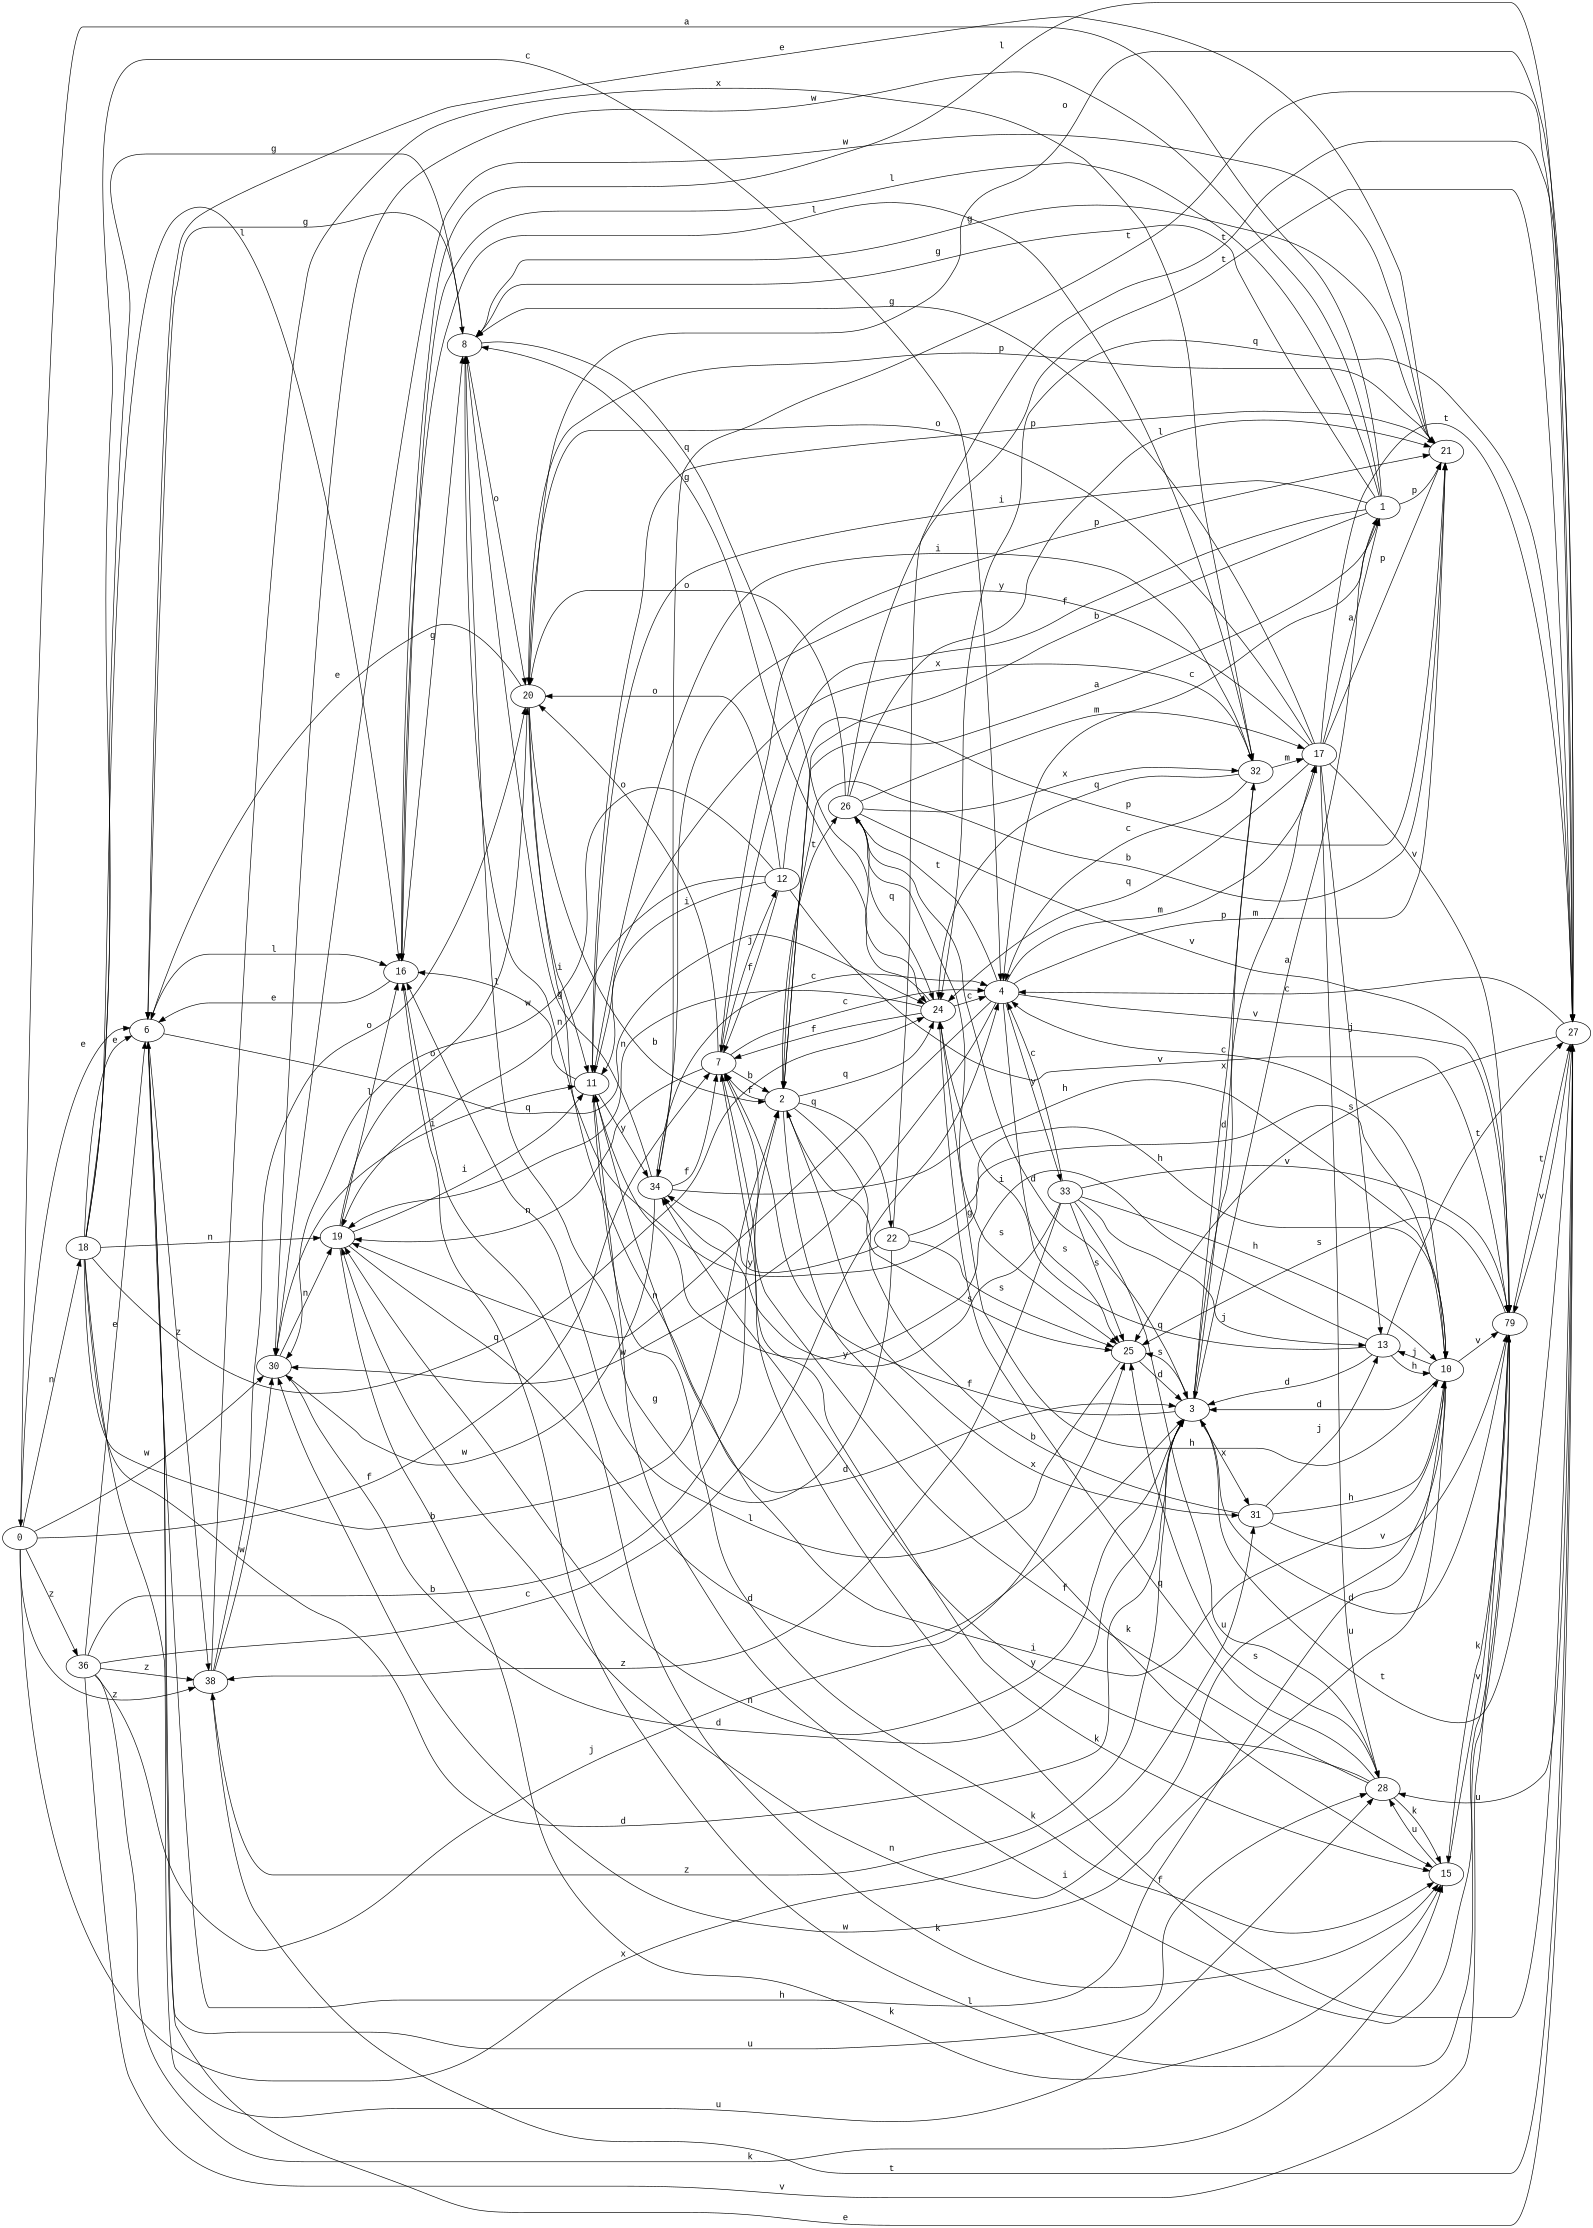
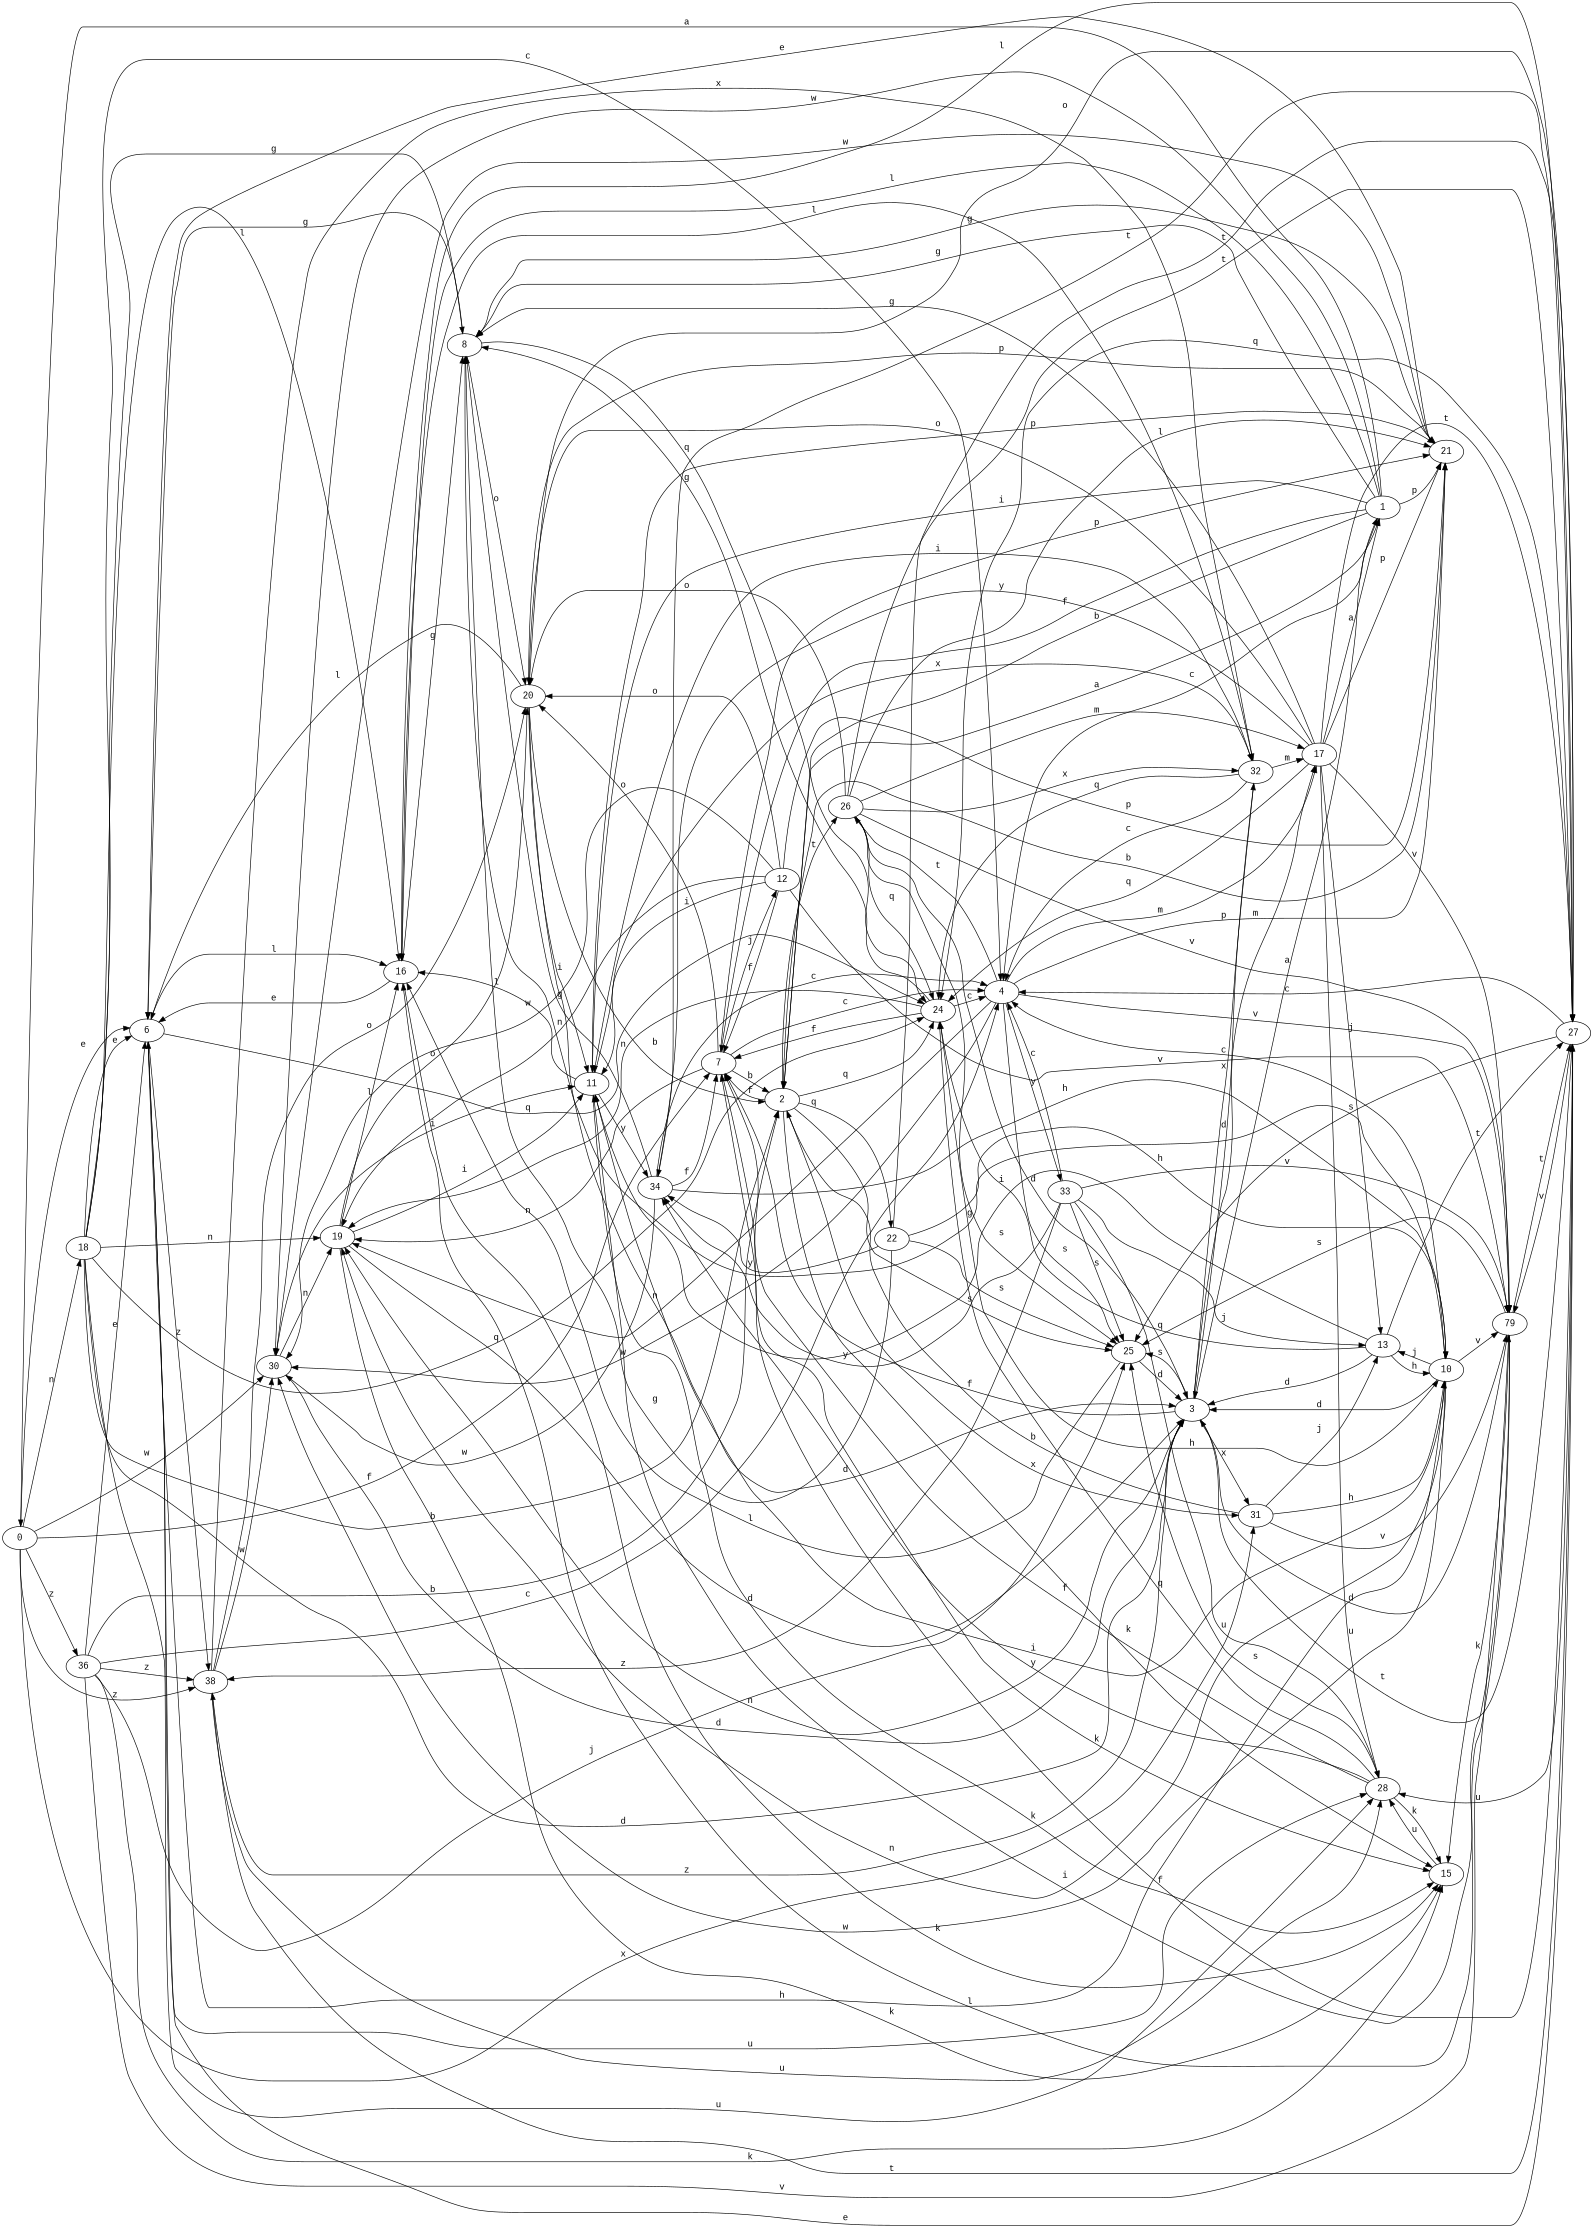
edge "20" -> "6": label "e" -> "l"
edge "33" -> "10": removed, label "h"
edge "15" -> "79": removed, label "v"
edge "38" -> "28": added, label "u"
